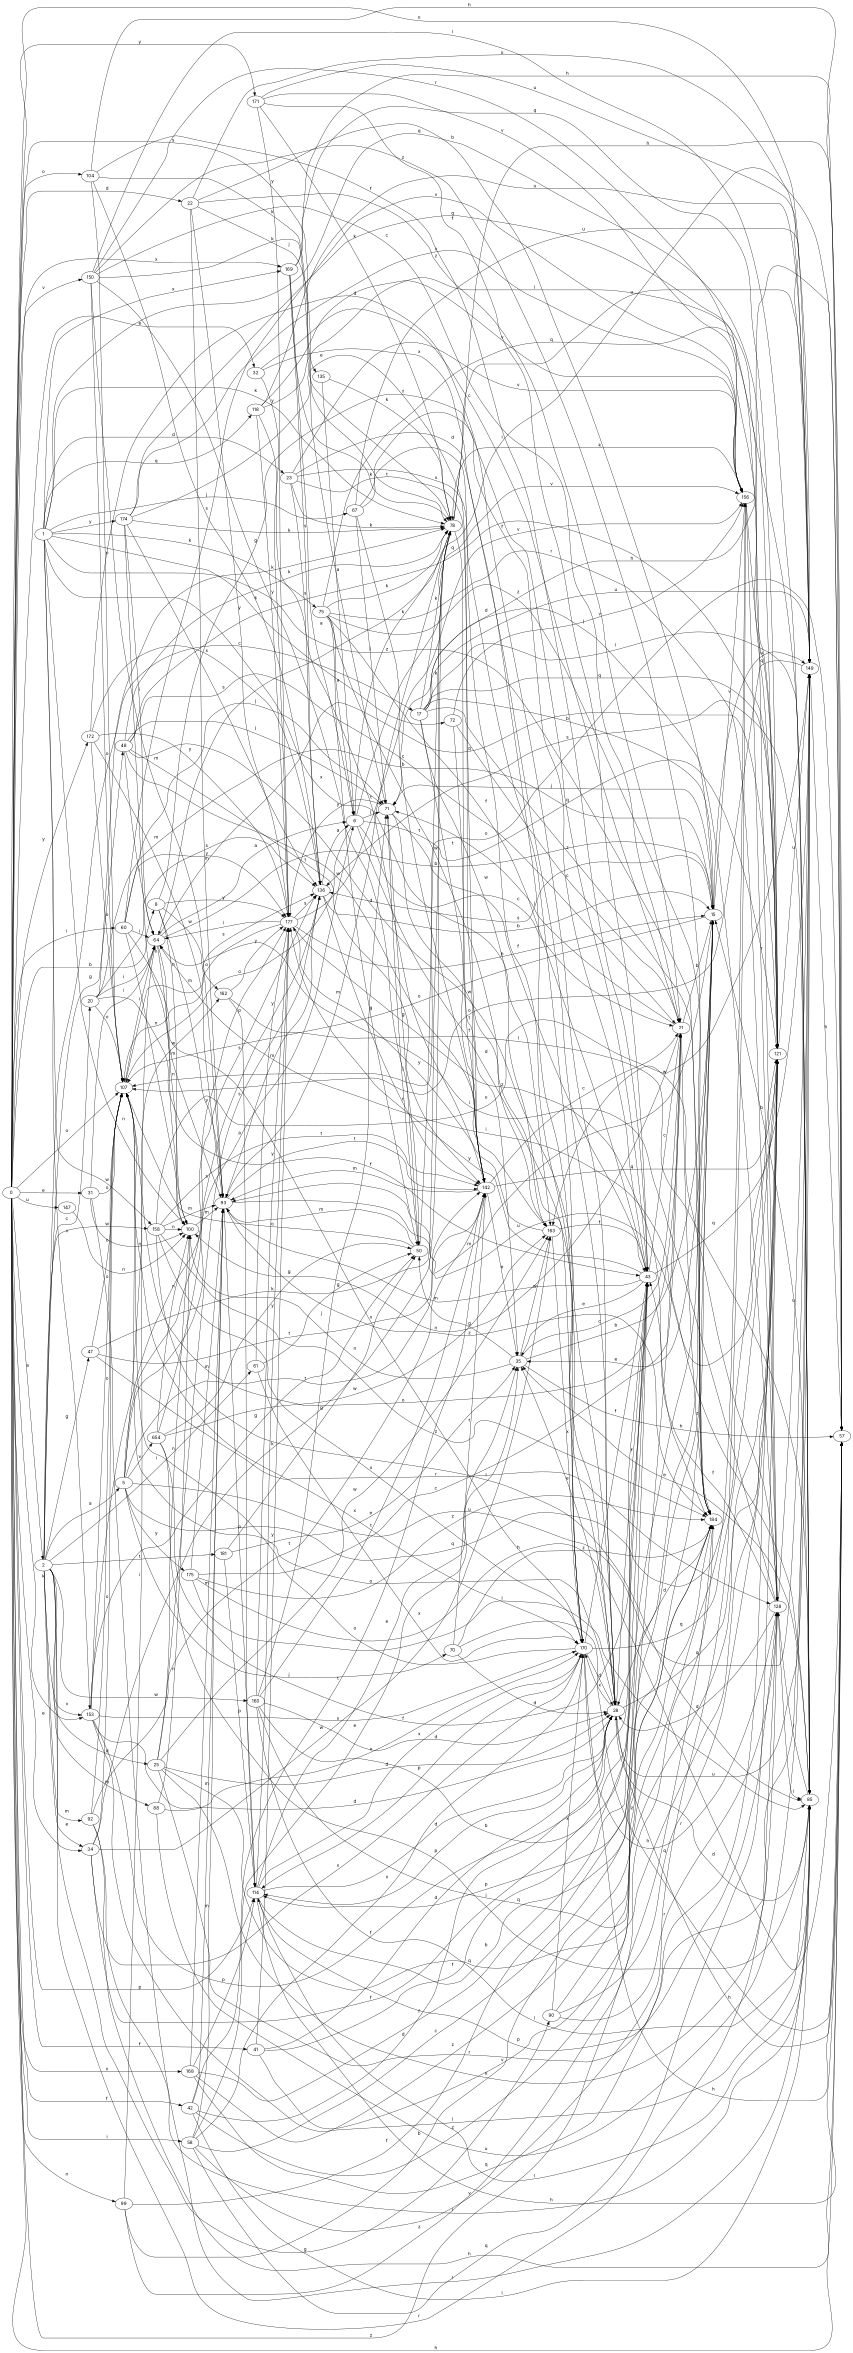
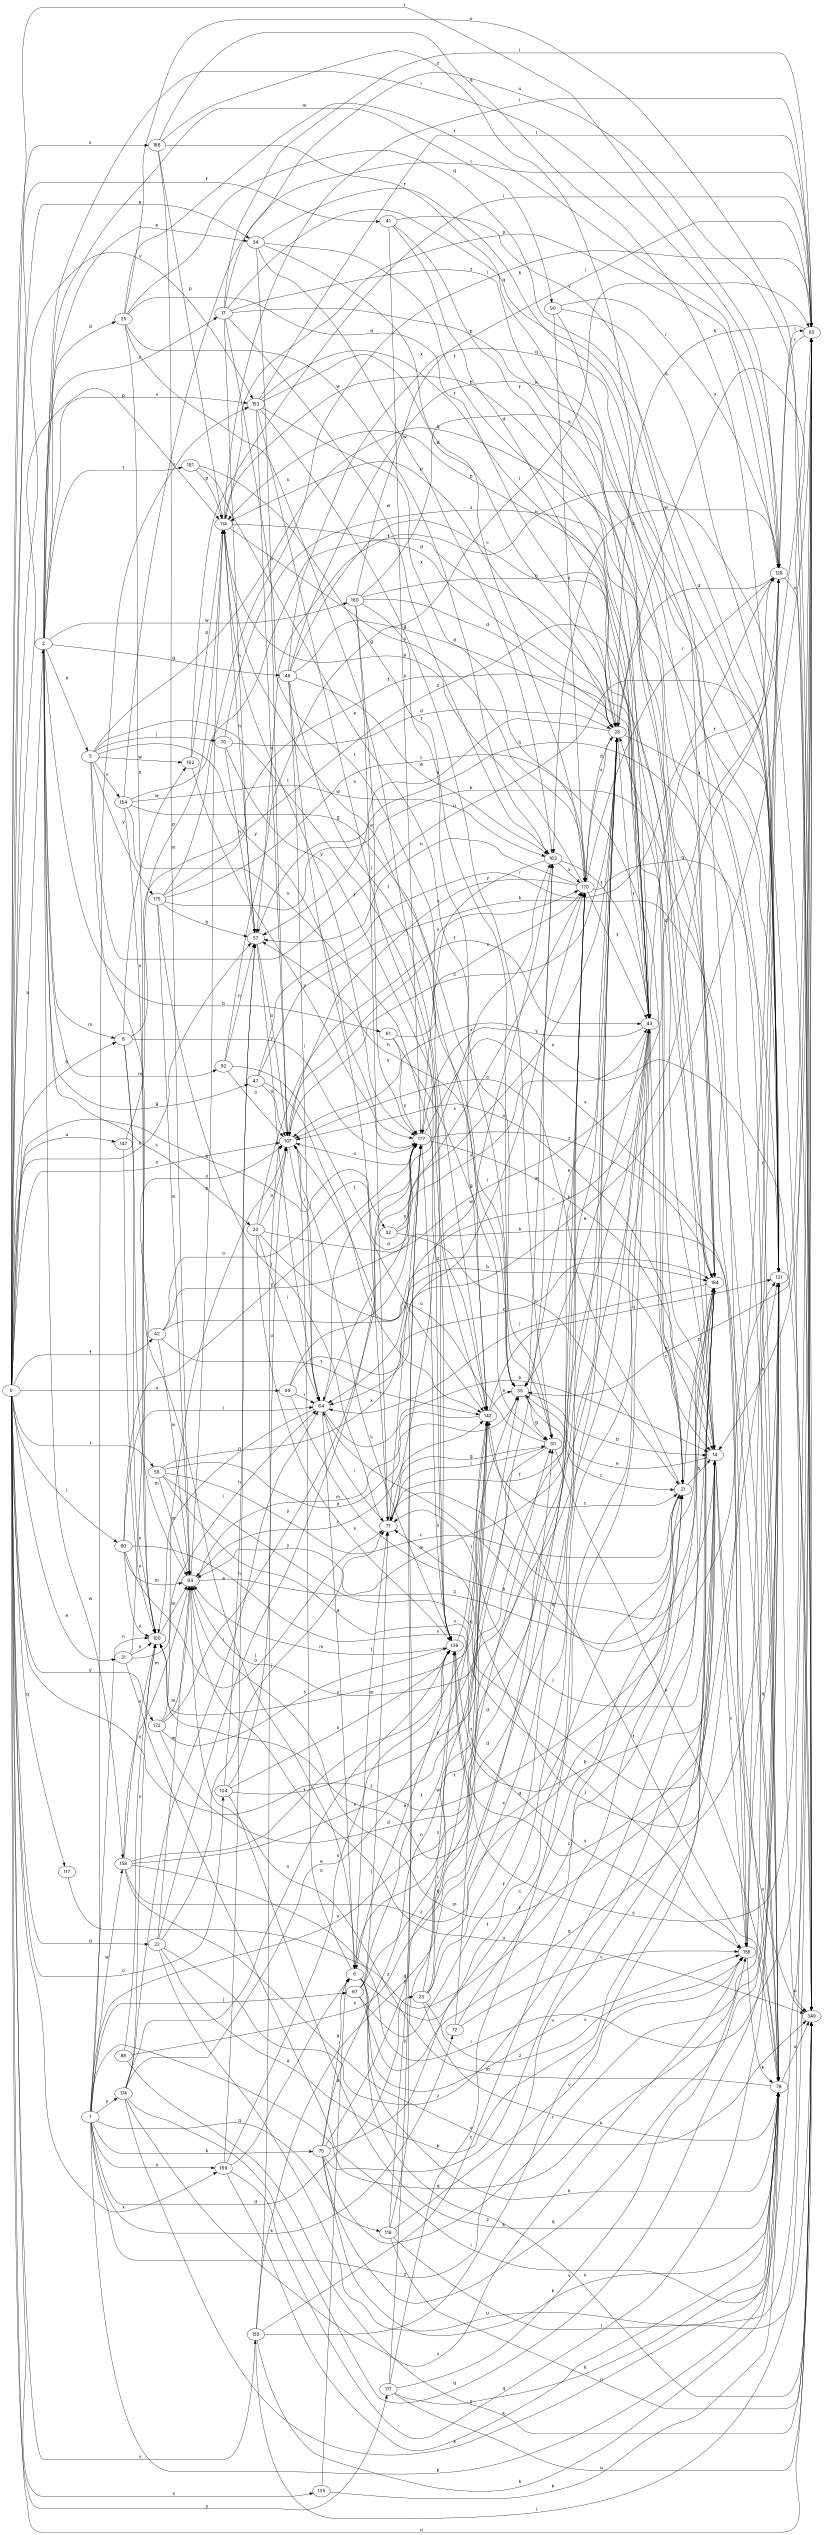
edge "150" -> "128": now "0" -> "128"
edge "22" -> "21": now "22" -> "184"
edge "17" -> "78": now "175" -> "78"
node "149": label "149" -> "349"
edge "150" -> "93": removed, label "m"
edge "147" -> "114": added, label "p"
edge "32" -> "170": now "32" -> "163"
node "15": label "15" -> "14"
edge "43" -> "121": removed, label "q"
edge "175" -> "71": added, label "j"
edge "184" -> "64": added, label "i"
node "654": label "654" -> "154"
edge "2" -> "61": label "i" -> "b"
edge "71" -> "64": added, label "i"
edge "0" -> "153": label "k" -> "v"
edge "2" -> "88": now "2" -> "8"
edge "85" -> "28": label "d" -> "k"
node "117": added
edge "2" -> "90": label "g" -> "m"
